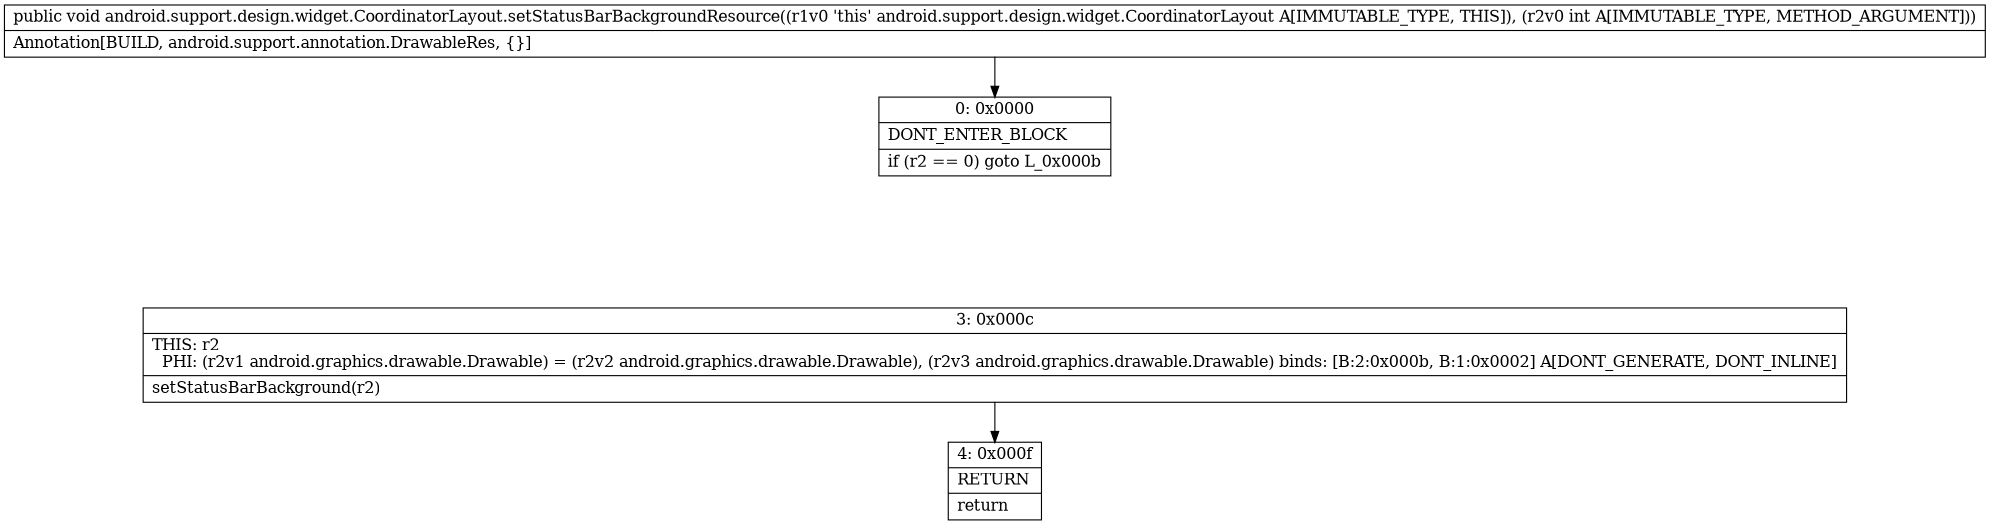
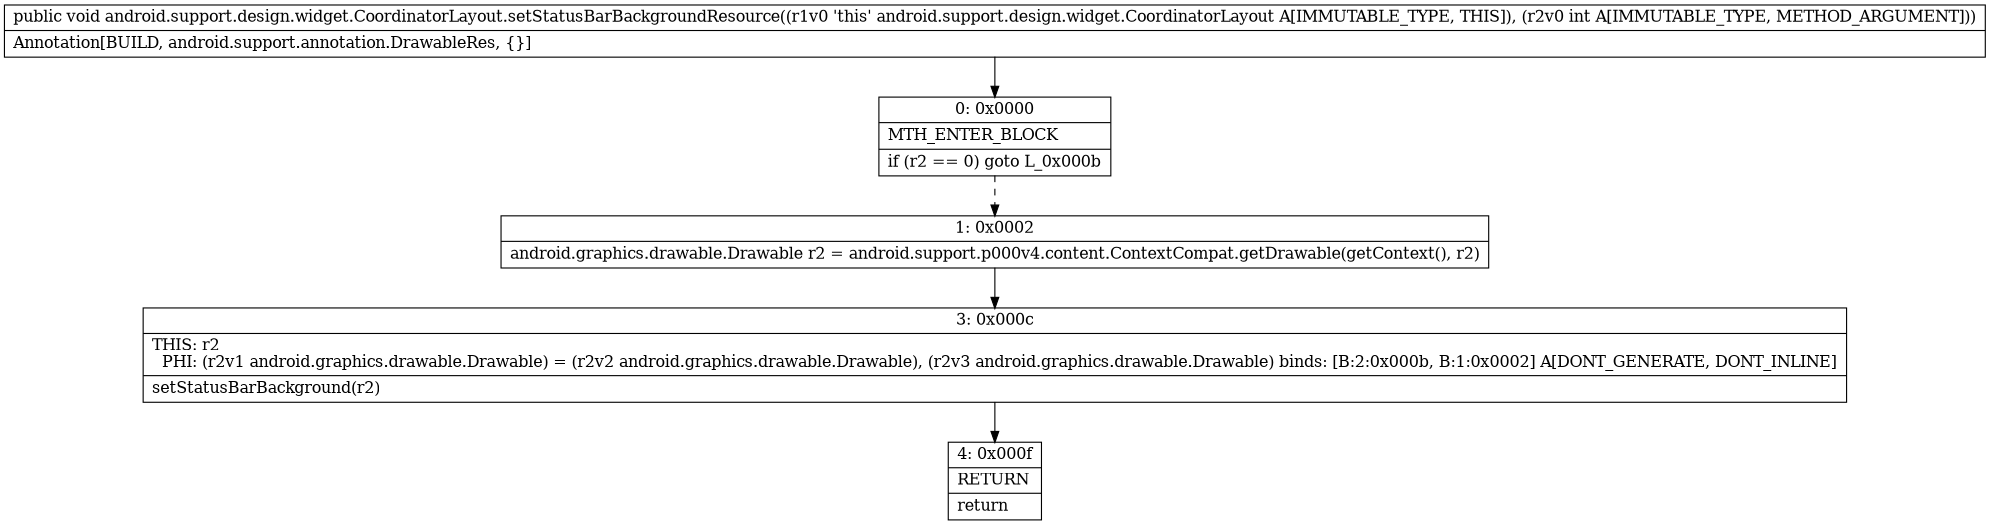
node "0: 0x0000": text "DONT_ENTER_BLOCK" -> "MTH_ENTER_BLOCK"
node "1: 0x0002": added
